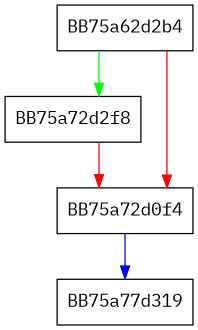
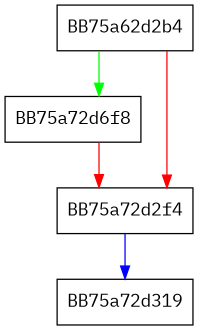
node "BB75a72d2f8": label "BB75a72d2f8" -> "BB75a72d6f8"
node "BB75a72d0f4": label "BB75a72d0f4" -> "BB75a72d2f4"
node "BB75a77d319": label "BB75a77d319" -> "BB75a72d319"
